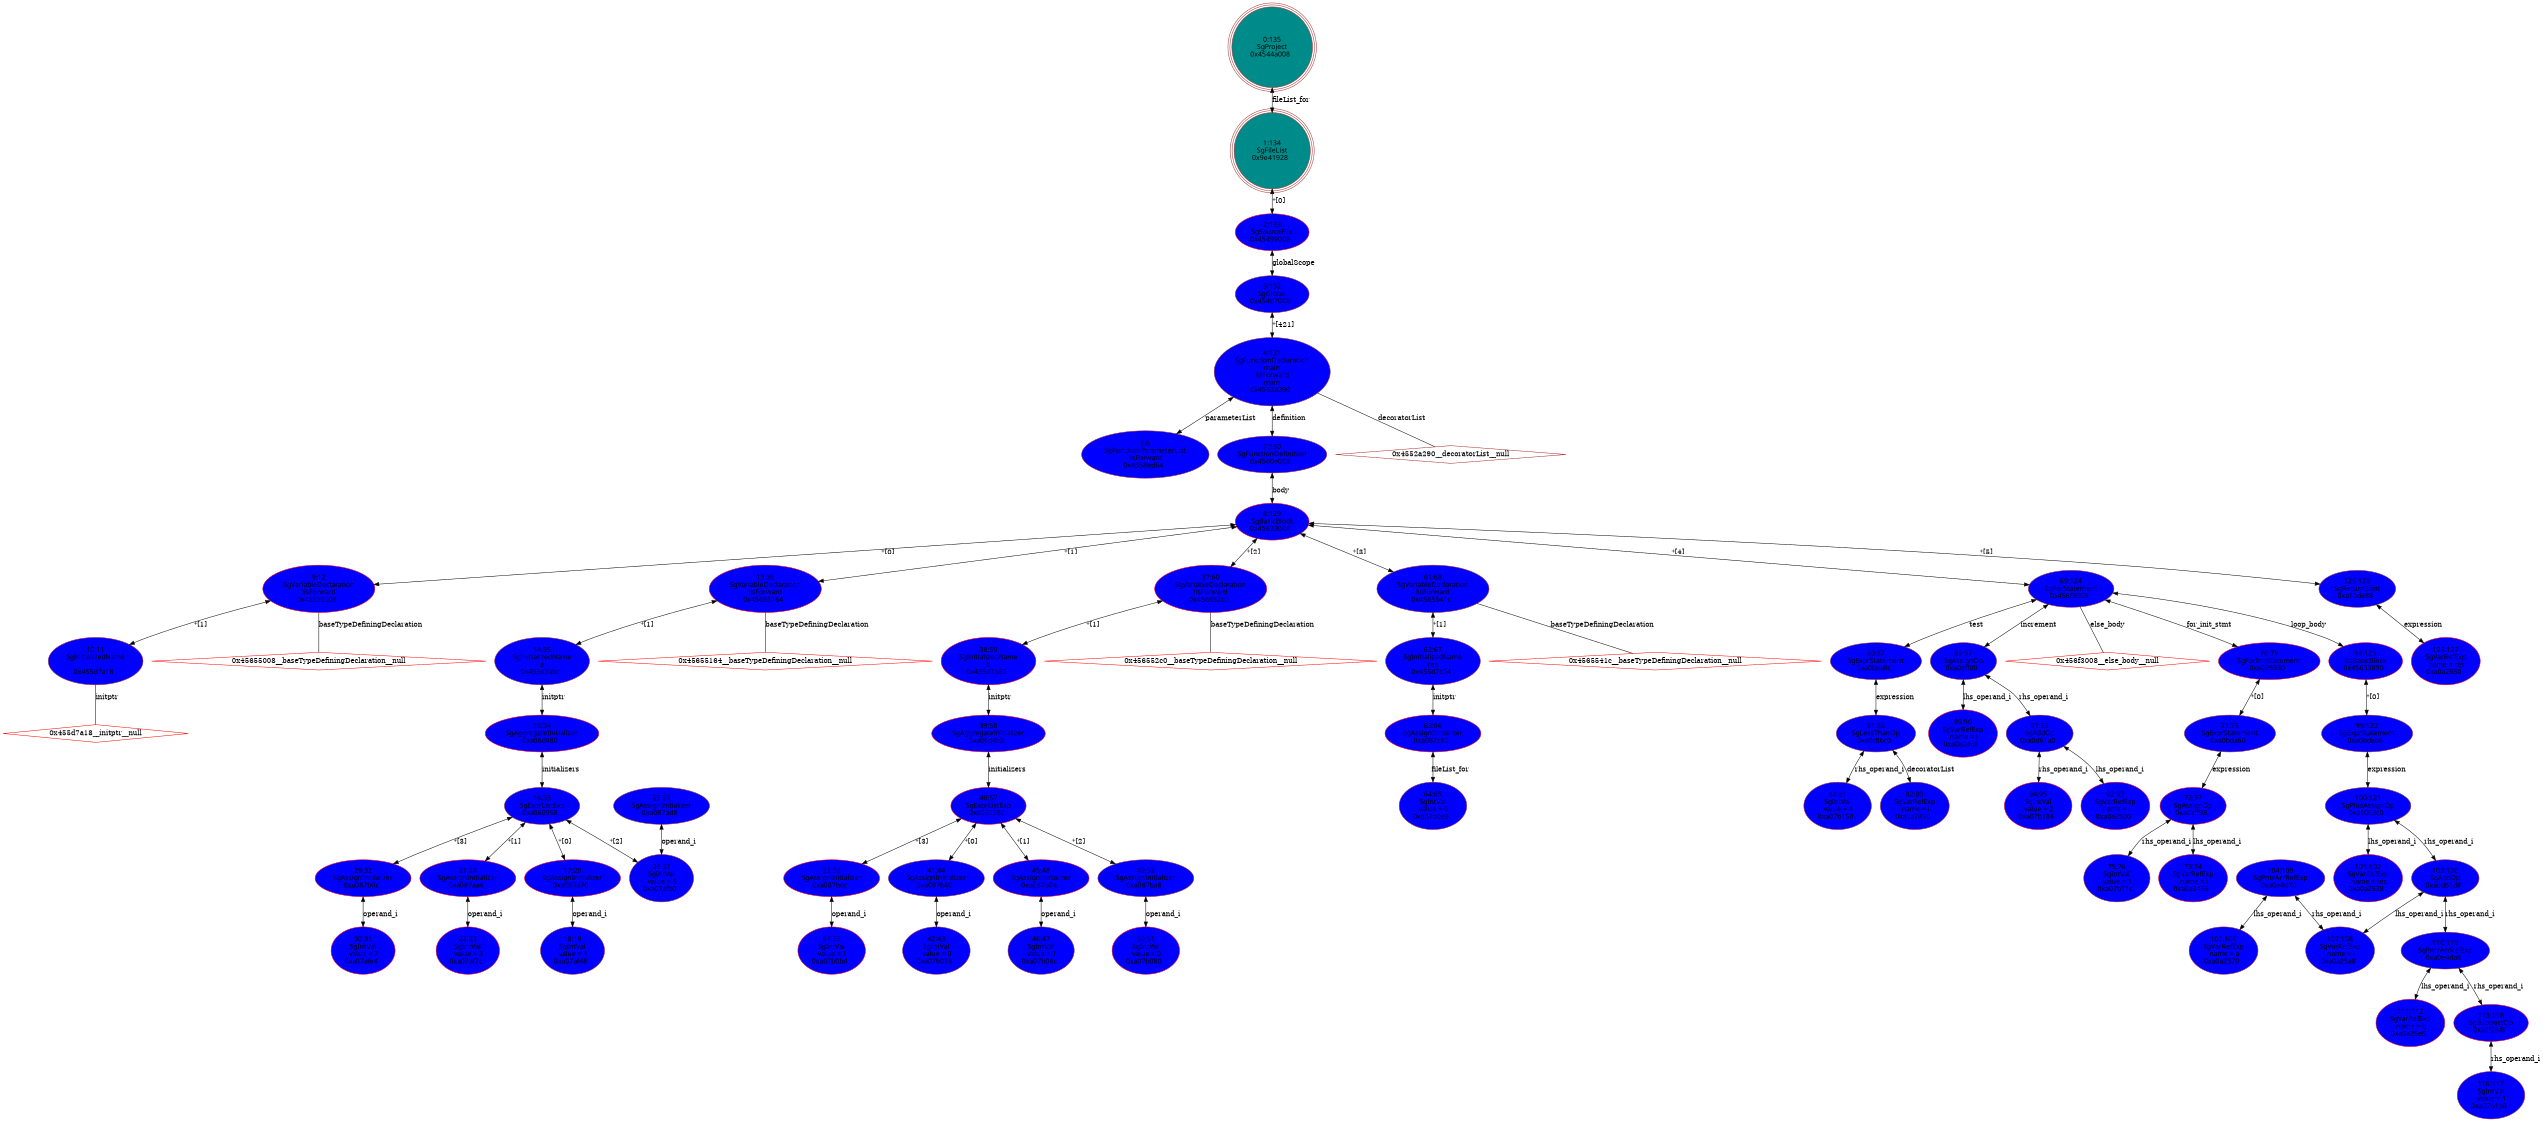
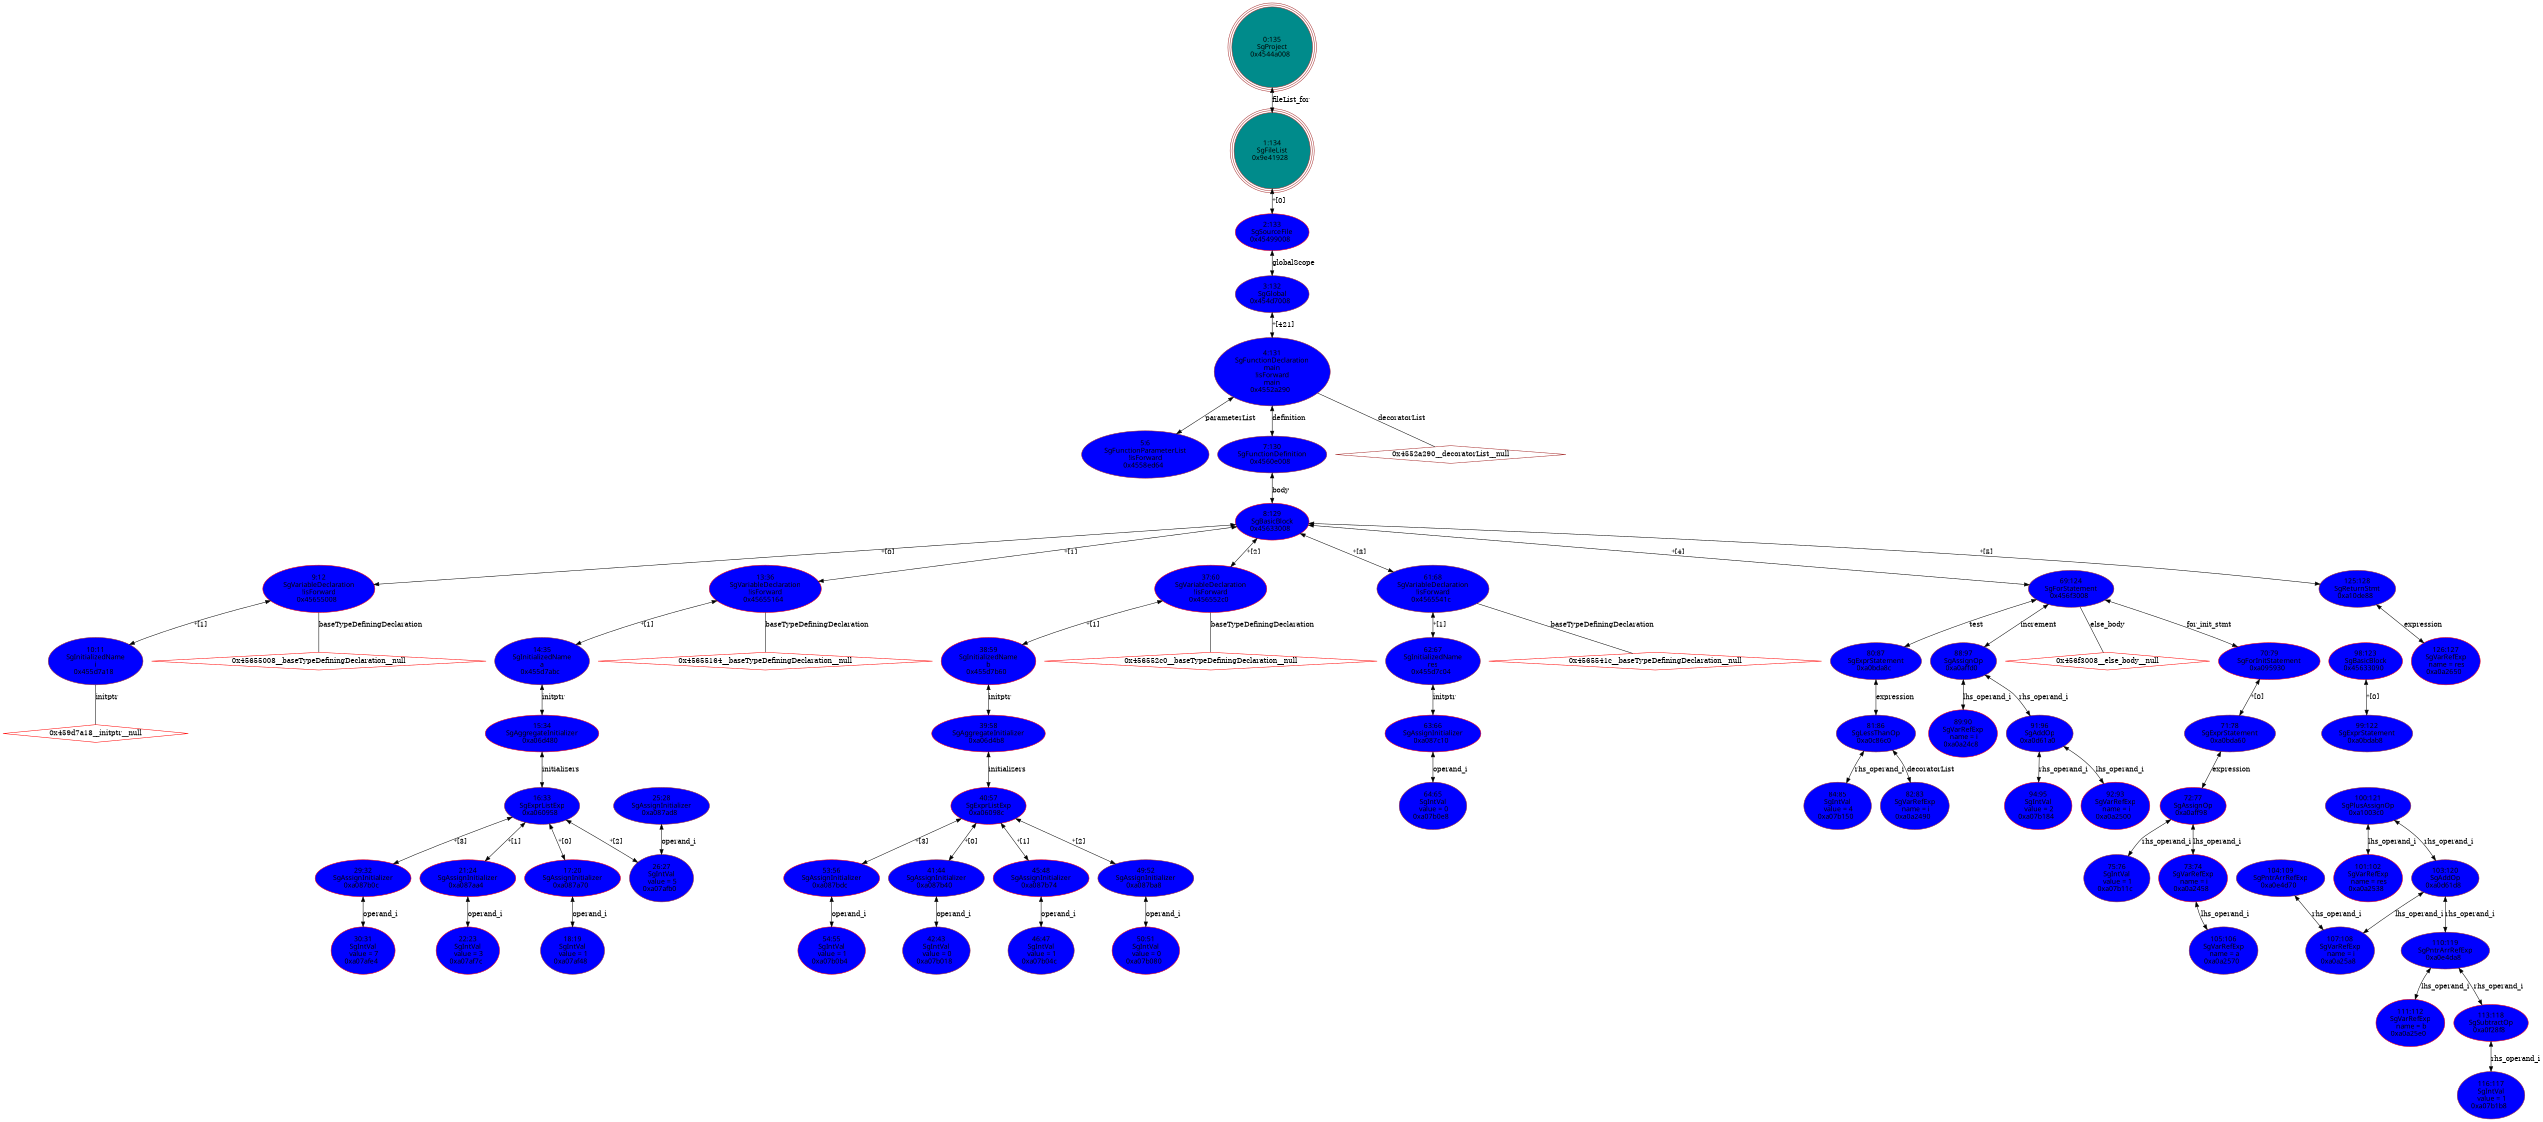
edge "69:124 SgForStatement 0x456f3008" -- "98:123 SgBasicBlock 0x45633090": removed, label "loop_body"
node "0x455d7a18__initptr__null": label "0x455d7a18__initptr__null" -> "0x459d7a18__initptr__null"
edge "63:66 SgAssignInitializer 0xa087c10" -- "64:65 SgIntVal value = 0 0xa07b0e8": label "fileList_for" -> "operand_i"
edge "99:122 SgExprStatement 0xa0bdab8" -- "100:121 SgPlusAssignOp 0xa1003c0": removed, label "expression"
edge "104:109 SgPntrArrRefExp 0xa0e4d70" -- "105:106 SgVarRefExp name = a 0xa0a2570": now "73:74 SgVarRefExp name = i 0xa0a2458" -- "105:106 SgVarRefExp name = a 0xa0a2570"
